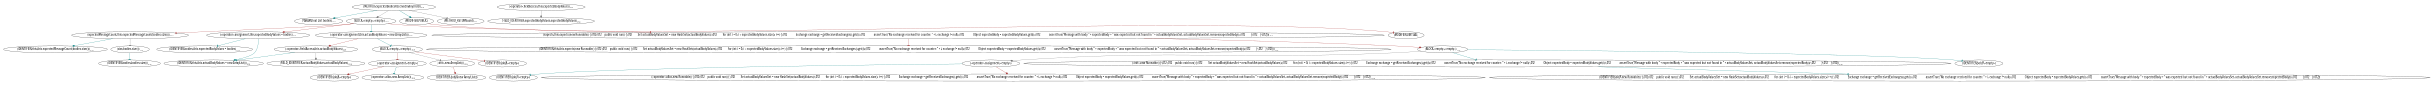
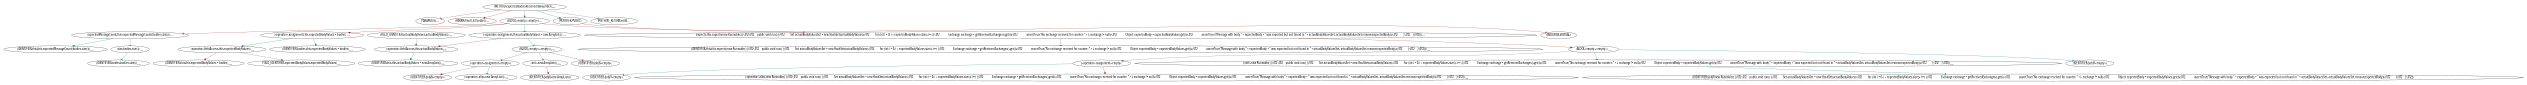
node "(METHOD,expectedBodiesReceivedInAnyOrder)": text "351" -> "361"
edge "(METHOD,expectedBodiesReceivedInAnyOrder)" -> "(PARAM,final List bodies)": color teal -> brown
node "(PARAM,this)": added
node "(FIELD_IDENTIFIER,expectedBodyValues,expectedBodyValues)": text "753" -> "353"
edge "(<operator>.assignment,this.expectedBodyValues = bodies)" -> "(IDENTIFIER,bodies,this.expectedBodyValues = bodies)": arrowhead tee -> diamond
edge "(<operator>.assignment,this.expectedBodyValues = bodies)" -> "(IDENTIFIER,this,this.actualBodyValues = new ArrayList())": now "(<operator>.assignment,this.expectedBodyValues = bodies)" -> "(<operator>.fieldAccess,this.expectedBodyValues)"
edge "(<operator>.fieldAccess,this.actualBodyValues)" -> "(FIELD_IDENTIFIER,actualBodyValues,actualBodyValues)": reversed
edge "(<operator>.fieldAccess,this.actualBodyValues)" -> "(IDENTIFIER,this,this.actualBodyValues = new ArrayList())": arrowhead tee -> diamond
node "(IDENTIFIER,this,this.expectedBodyValues = bodies)": added
